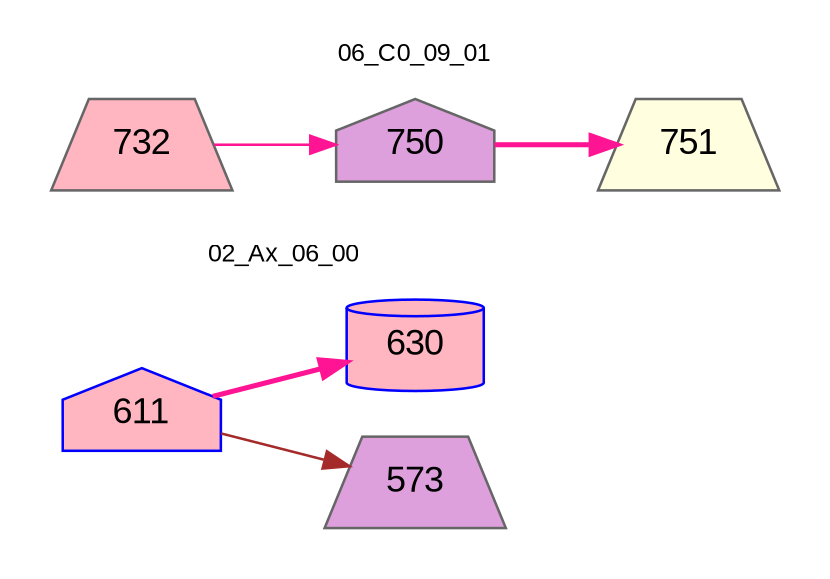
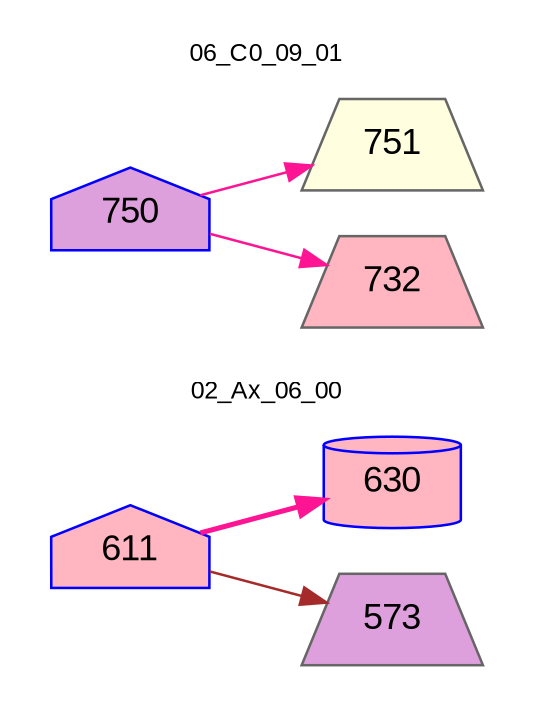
edge "732" -> "750": reversed
node "750": color gray40 -> blue
edge "750" -> "751": style bold -> solid
